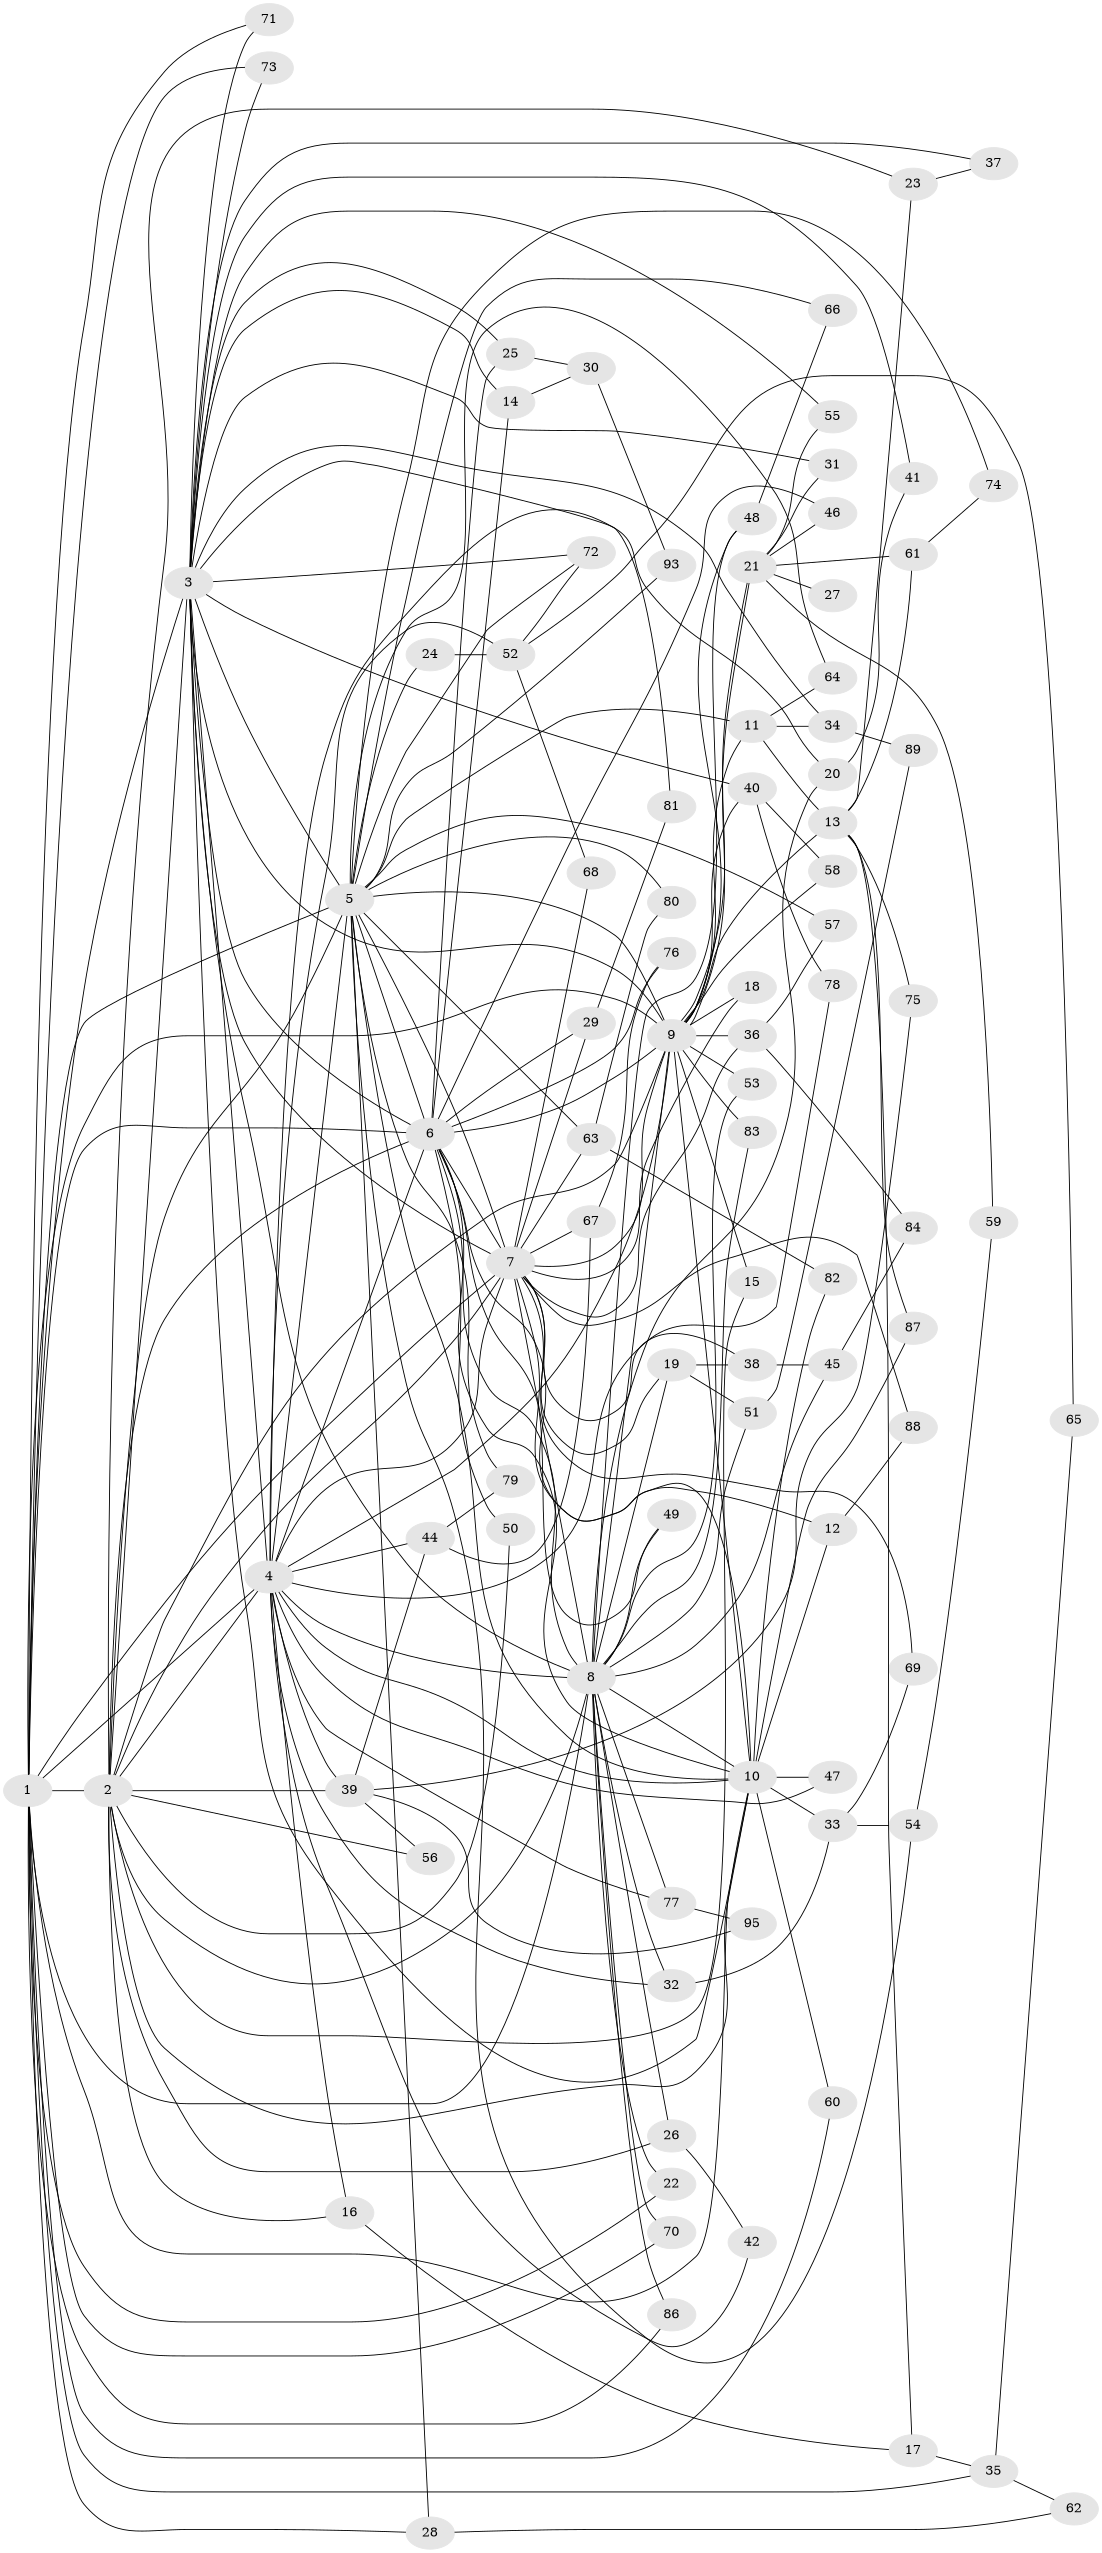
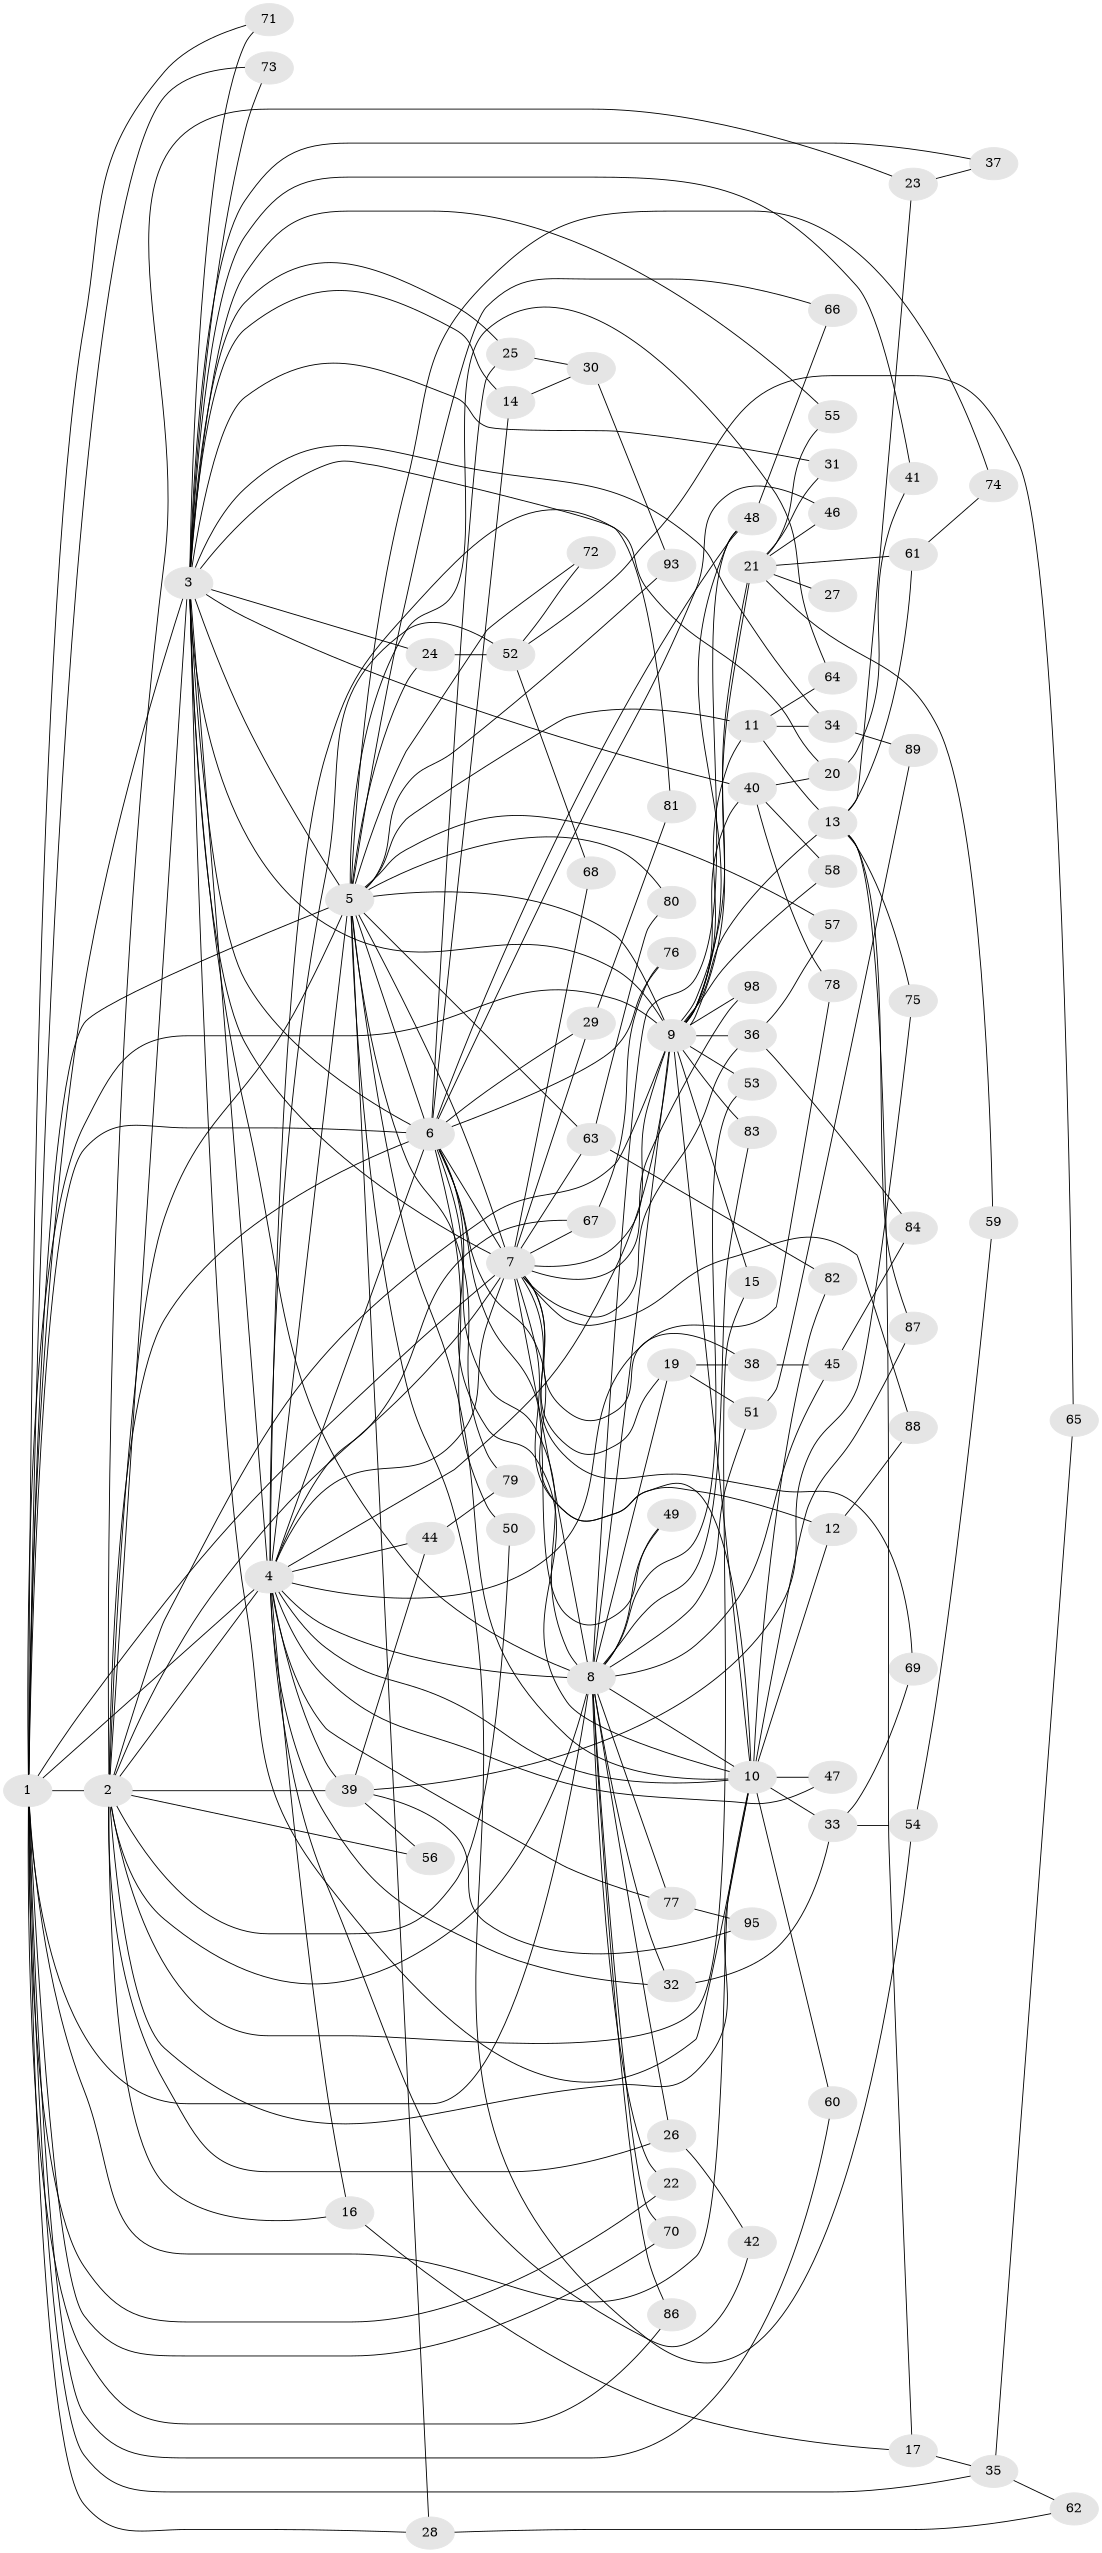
edge "72" -- "3": now "24" -- "3"
node "18": label "18" -> "98"
edge "9" -- "6": now "48" -- "6"
edge "20" -- "8": now "20" -- "40"
edge "67" -- "44": now "67" -- "4"
